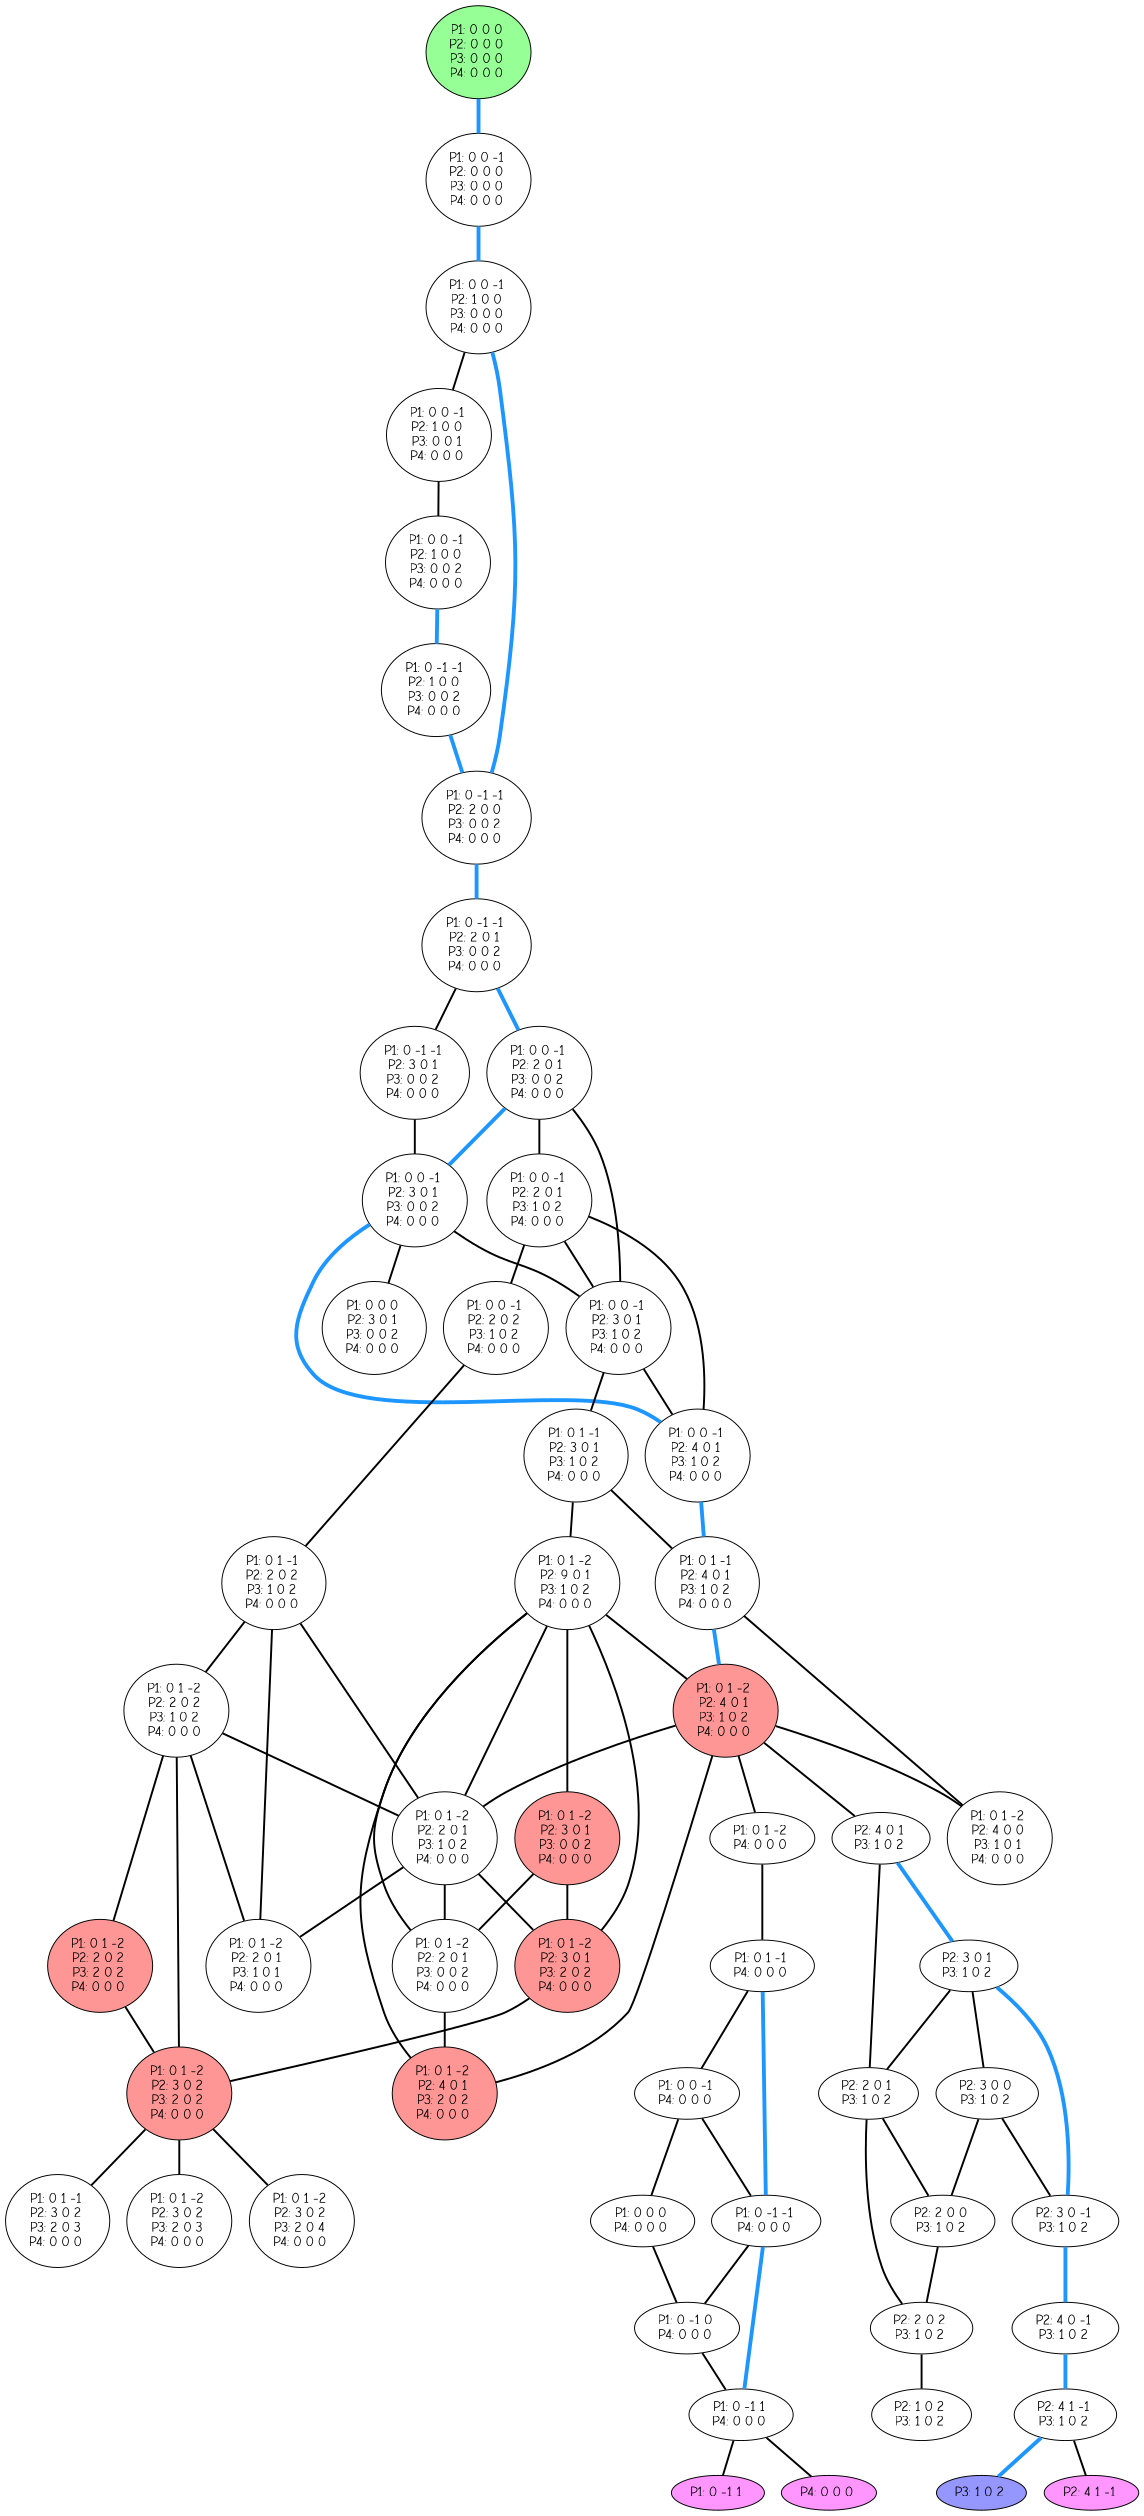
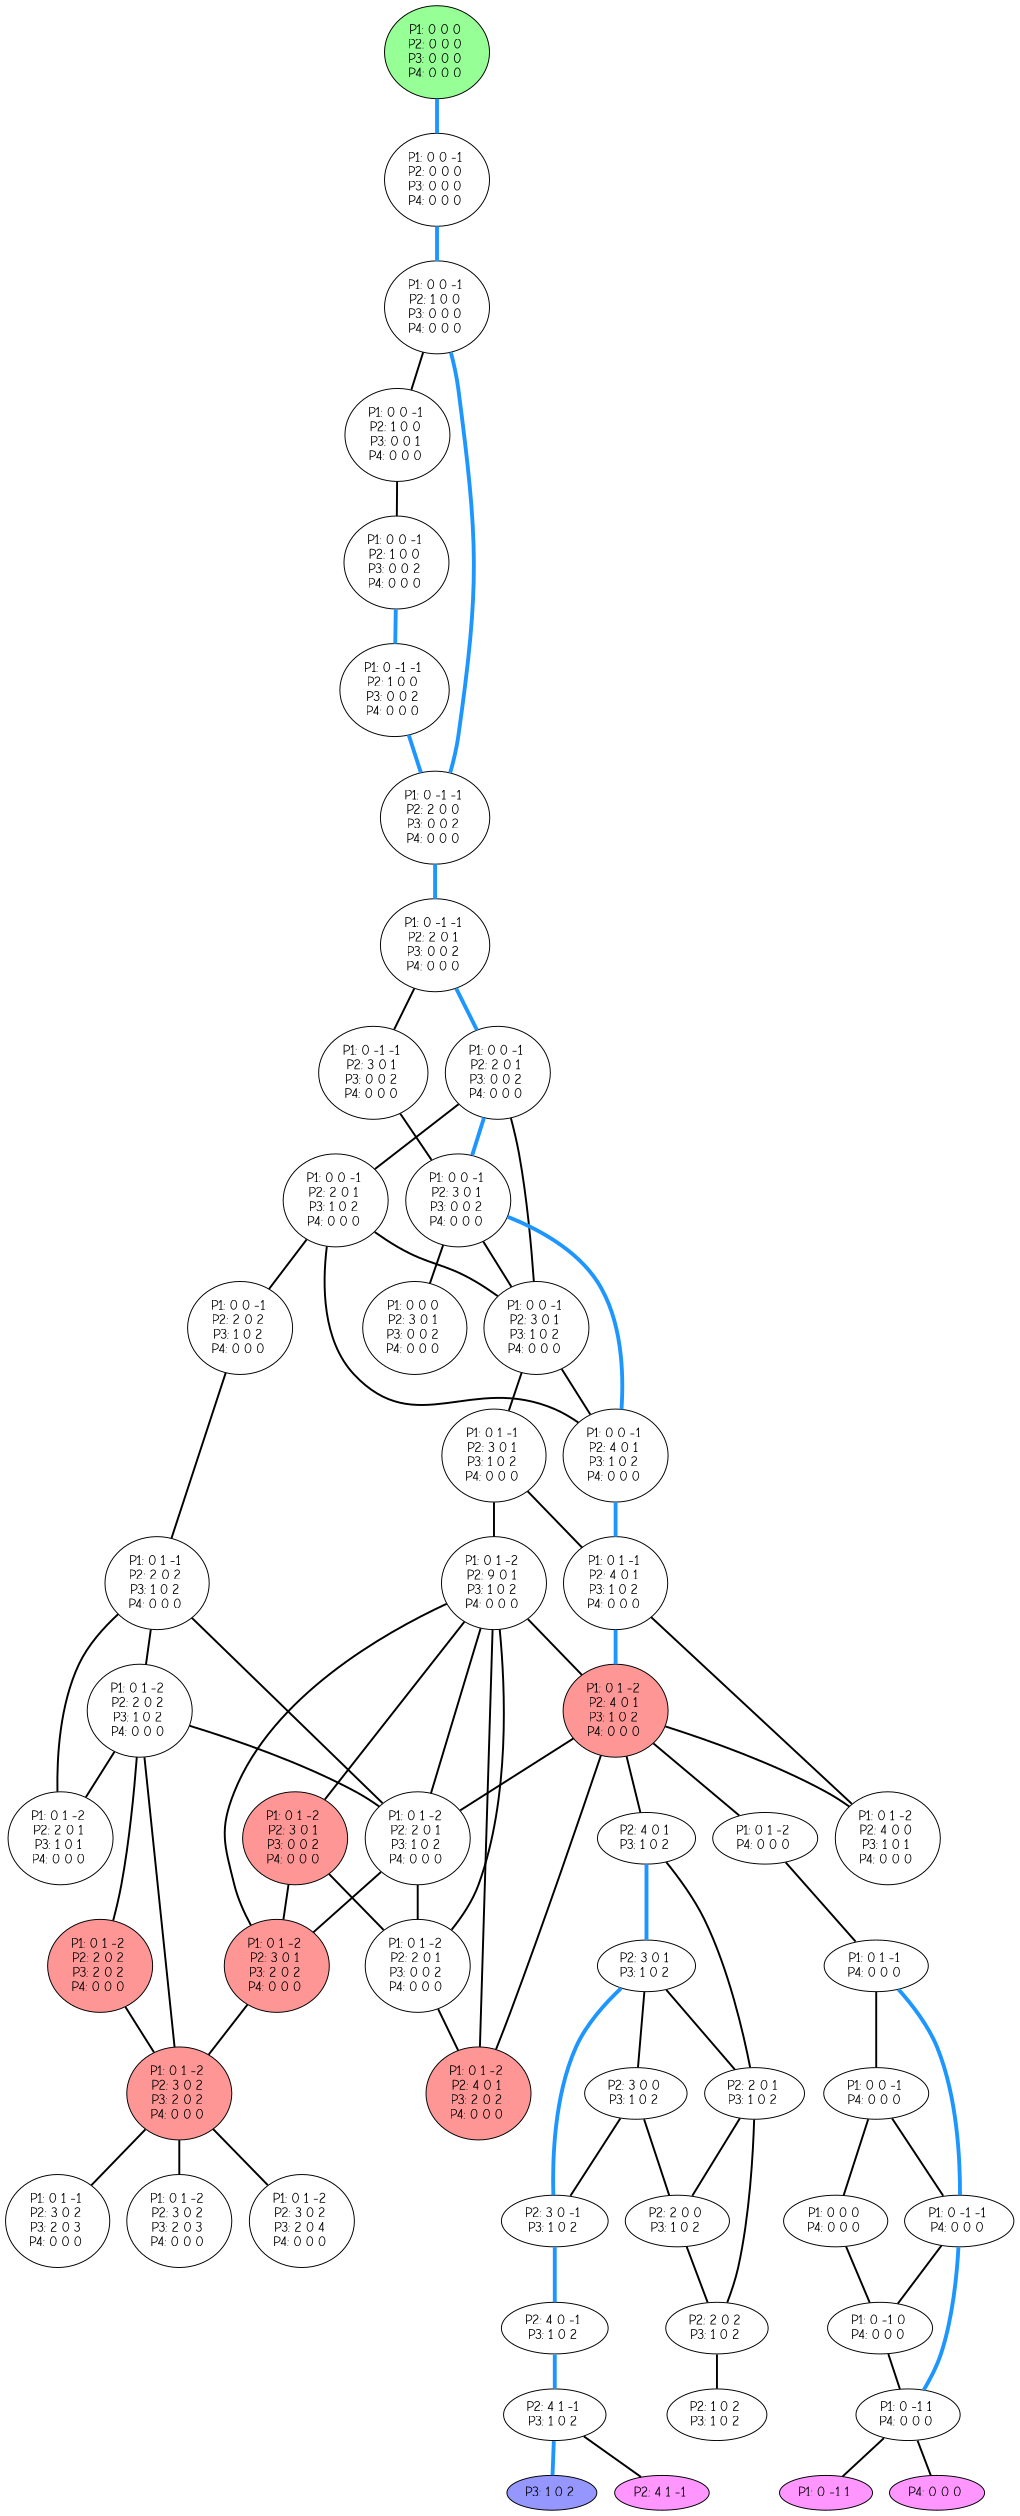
edge "P1: 0 1 -2 P2: 2 0 1 P3: 1 0 2 P4: 0 0 0" -- "P1: 0 1 -2 P2: 2 0 1 P3: 1 0 1 P4: 0 0 0": removed
